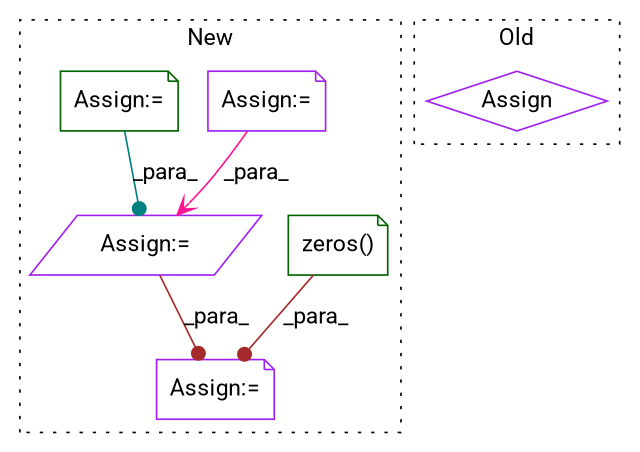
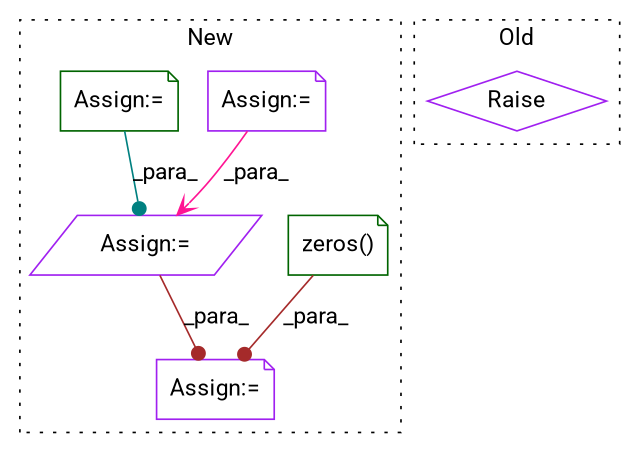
node "Assign": label "Assign" -> "Raise"
